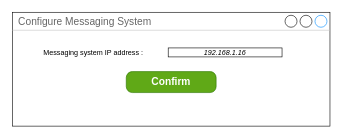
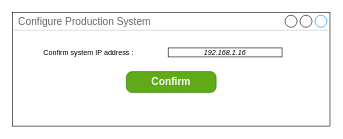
node "Configure Messaging System": label "Configure Messaging System" -> "Configure Production System"
node "Messaging system IP address :": label "Messaging system IP address :" -> "Confirm system IP address :"
